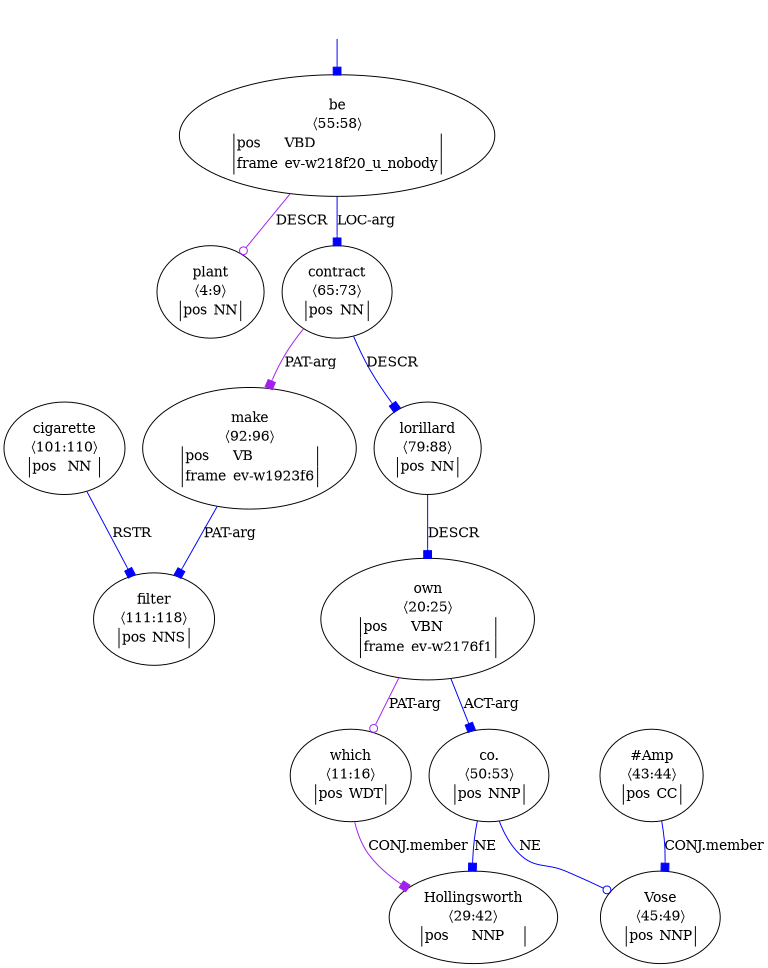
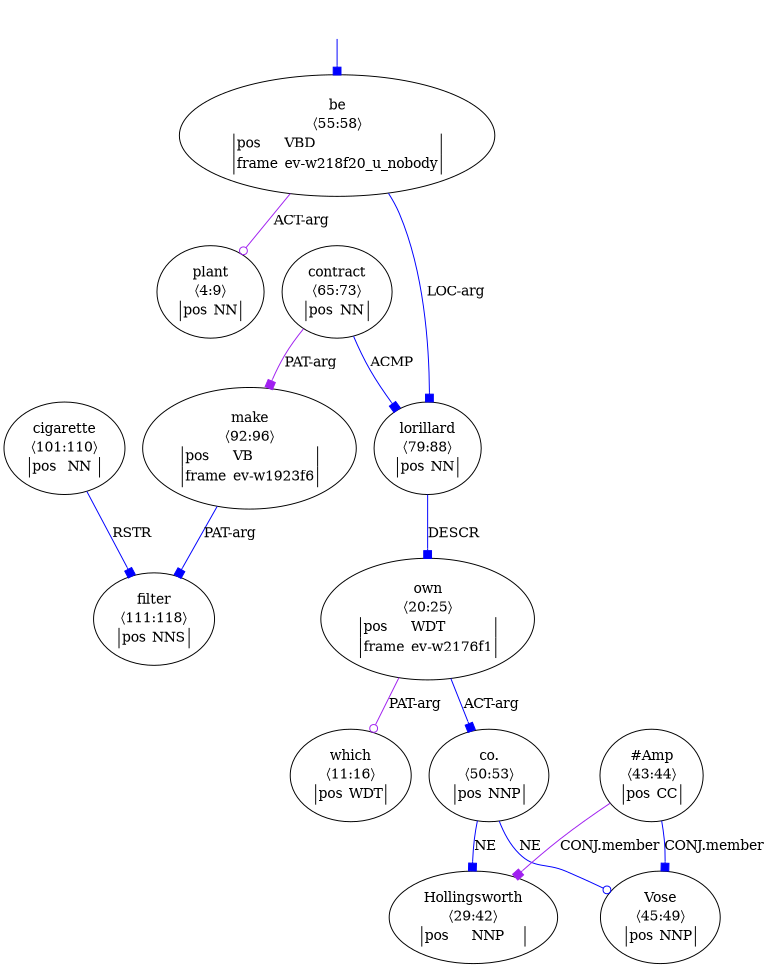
edge "be" -> "contract": now "be" -> "lorillard"
edge "be" -> "plant": label "DESCR" -> "ACT-arg"
edge "contract" -> "lorillard": label "DESCR" -> "ACMP"
node "own": text "VBN" -> "WDT"
edge "which" -> "Hollingsworth": now "#Amp" -> "Hollingsworth"
